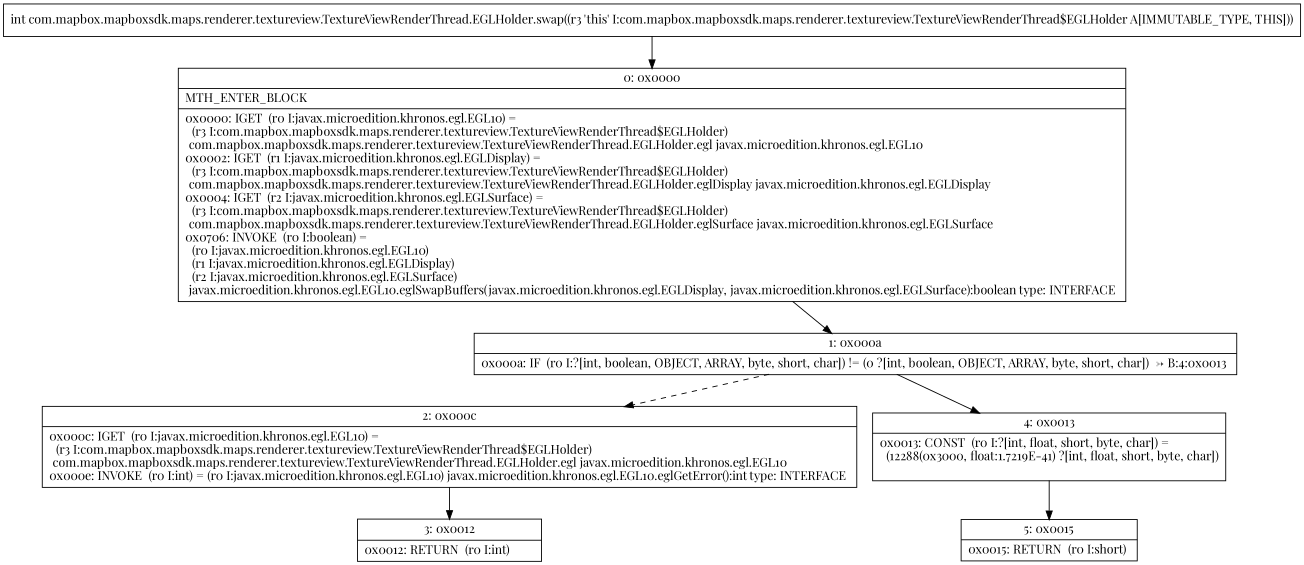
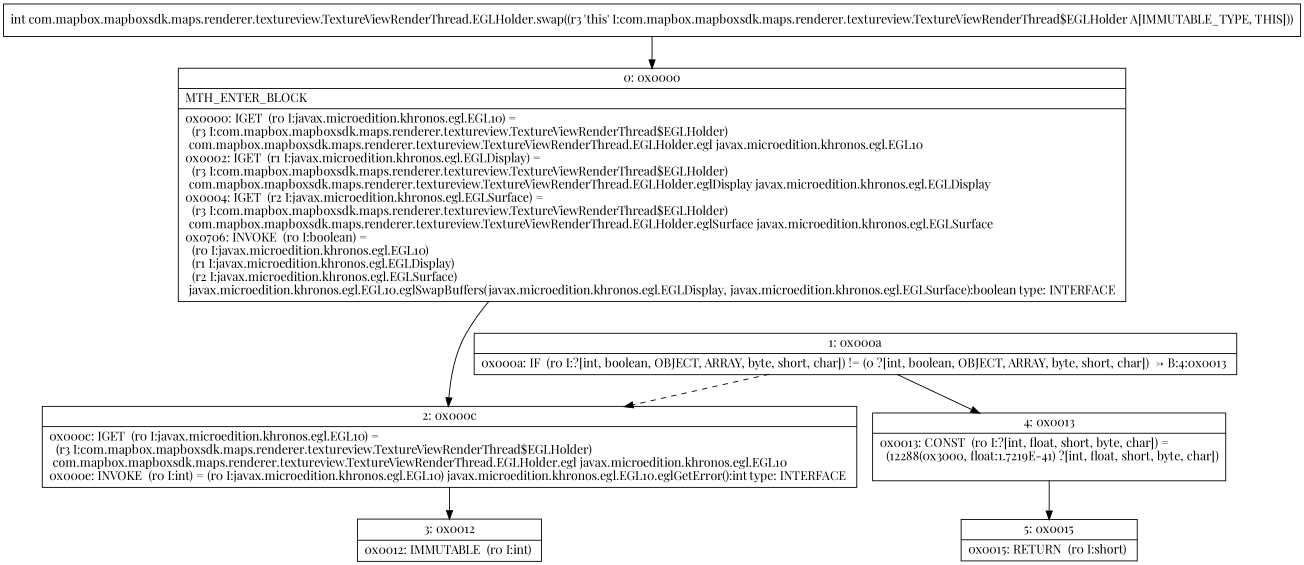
edge "0: 0x0000" -> "1: 0x000a": now "0: 0x0000" -> "2: 0x000c"
node "3: 0x0012": text "0x0012: RETURN  (r0 I:int)" -> "0x0012: IMMUTABLE  (r0 I:int)"
